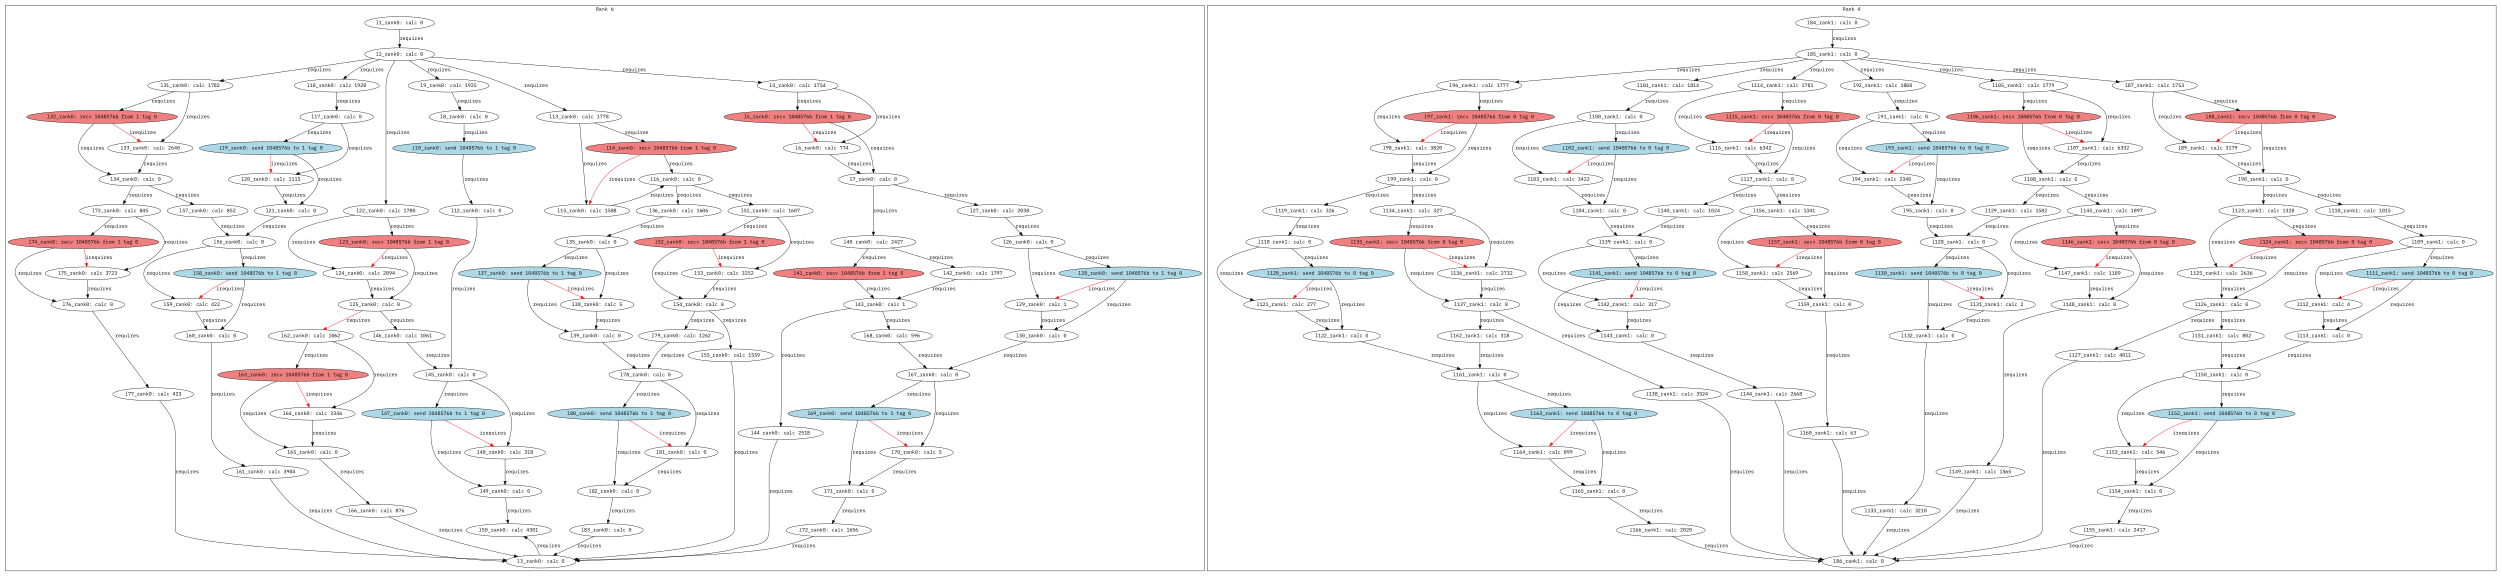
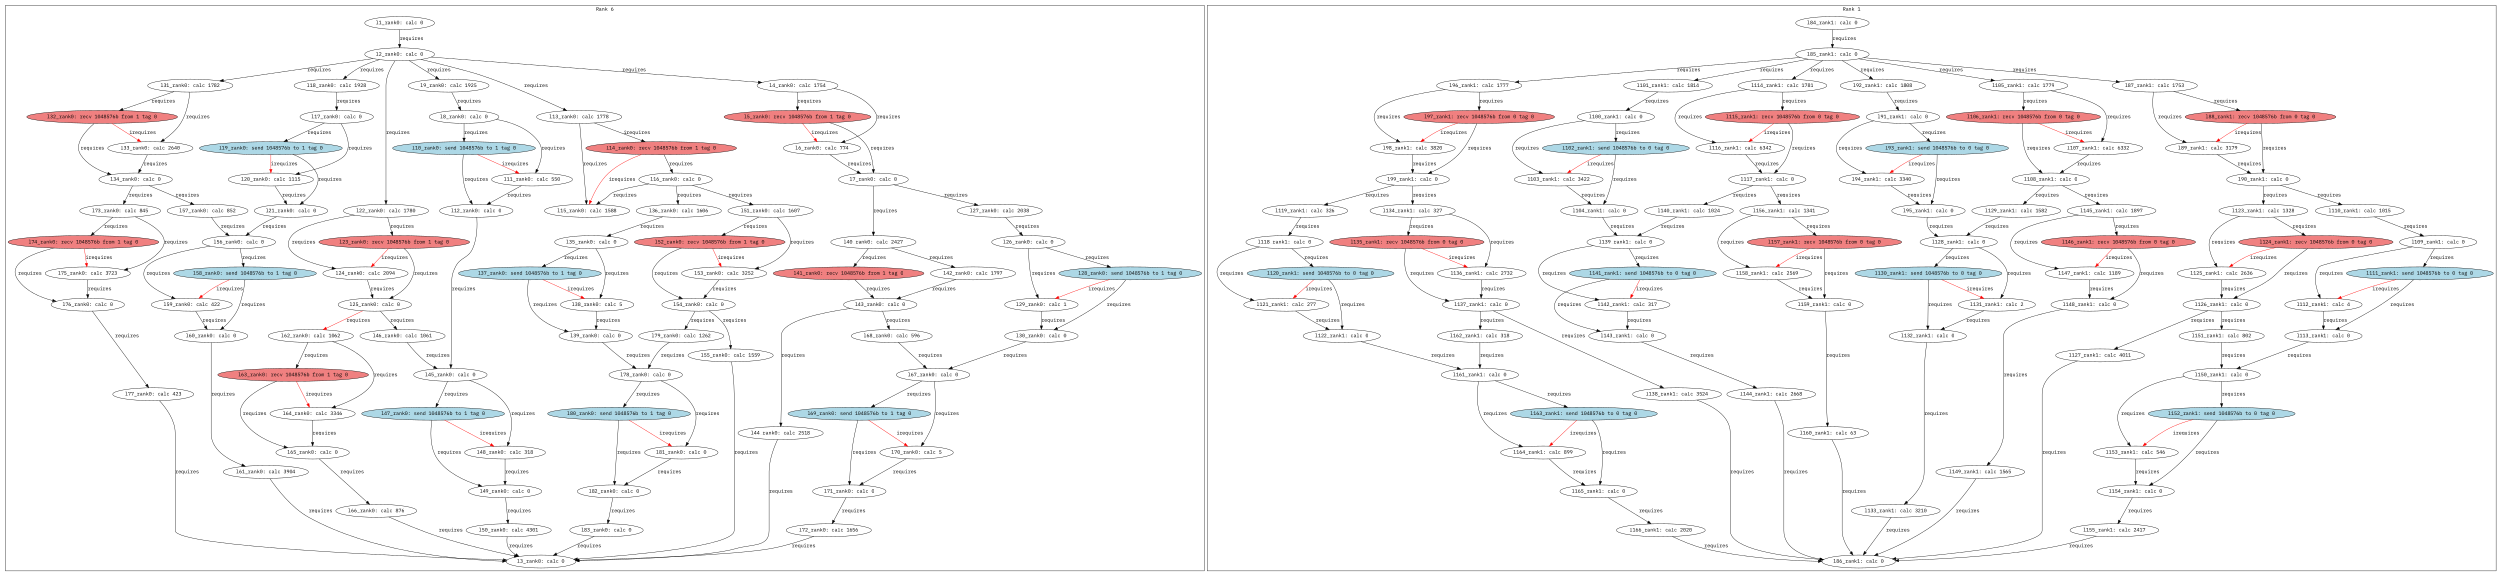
cluster "Rank 4": label "Rank 4" -> "Rank 1"
edge "l13_rank0: calc 1778" -> "l14_rank0: recv 1048576b from 1 tag 0": label "requires" -> "irequires"
edge "l5_rank0: recv 1048576b from 1 tag 0" -> "l6_rank0: calc 774": label "requires" -> "irequires"
node "l11_rank0: calc 550": added
edge "l15_rank0: calc 1588" -> "l16_rank0: calc 0": reversed
node "l43_rank0: calc 1": label "l43_rank0: calc 1" -> "l43_rank0: calc 0"
edge "l3_rank0: calc 0" -> "l50_rank0: calc 4301": reversed
